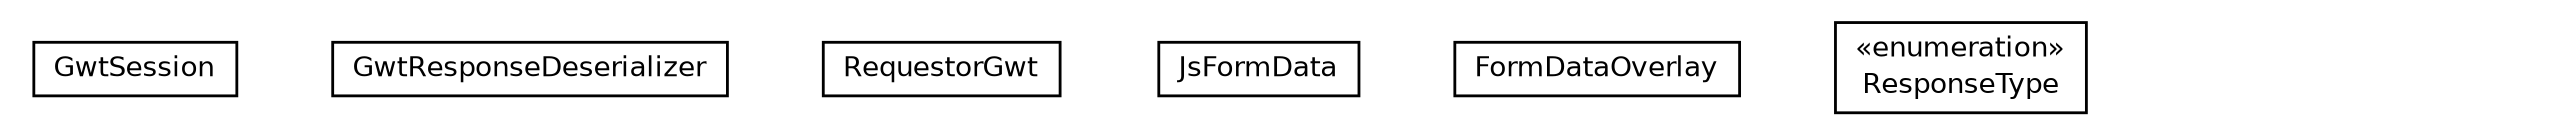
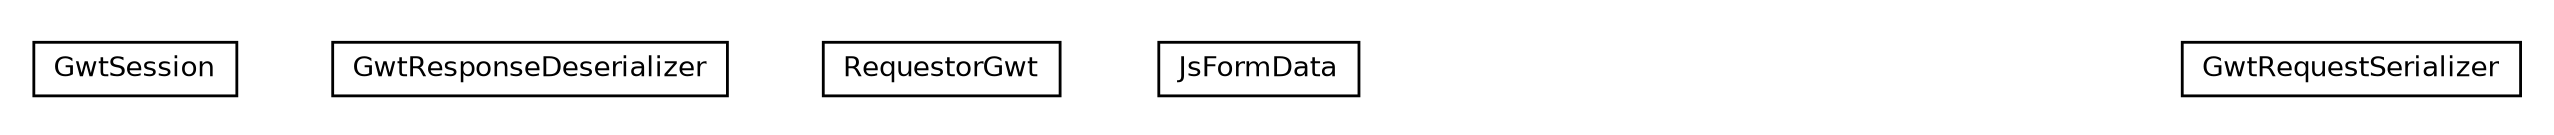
node "FormDataOverlay": removed
node "ResponseType": removed
node "GwtRequestSerializer": added
